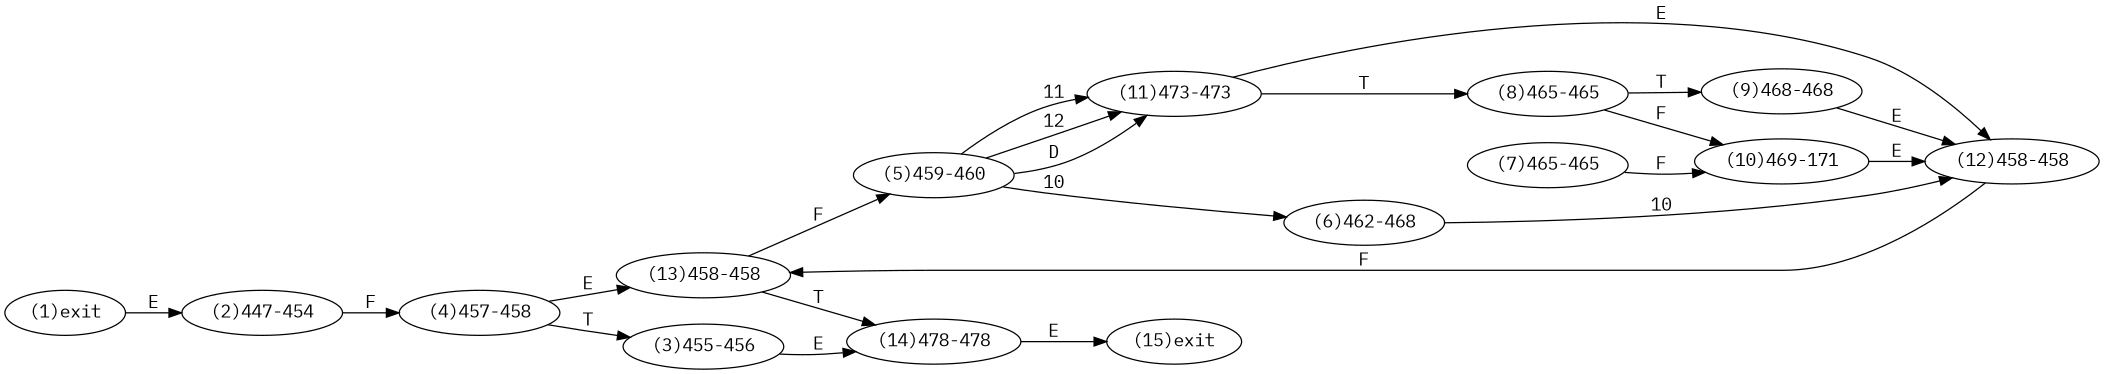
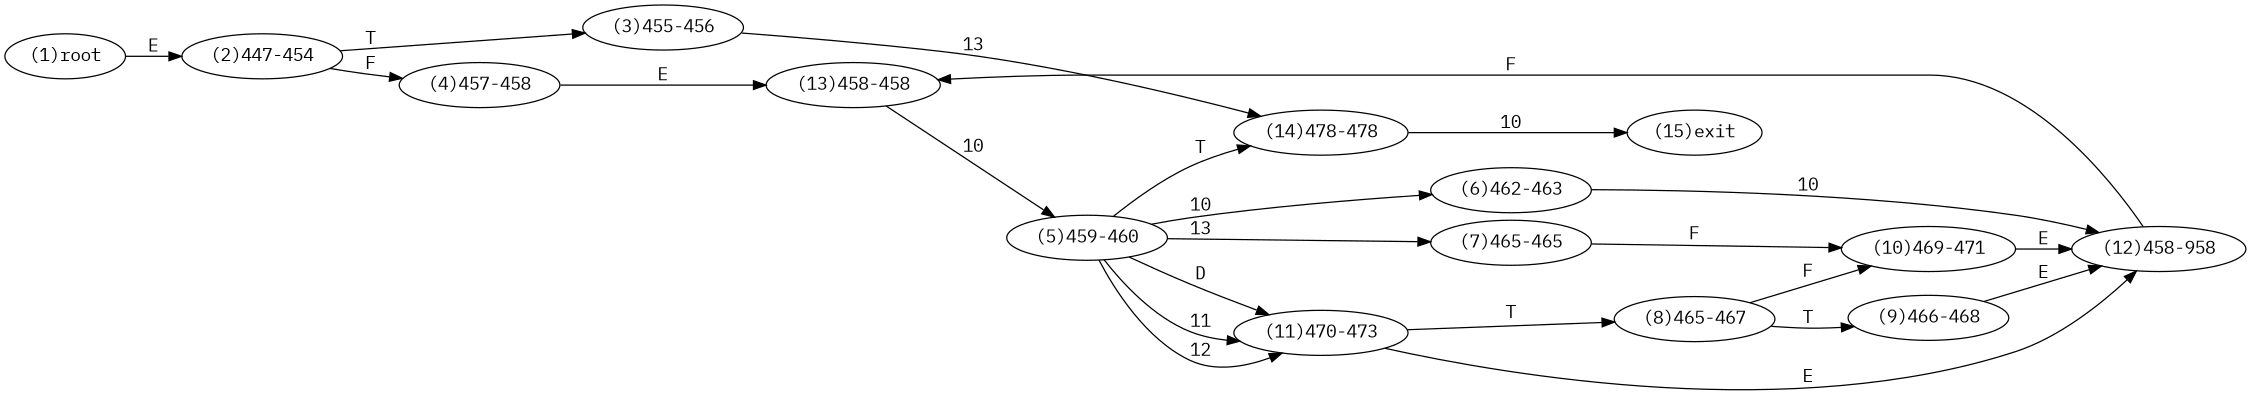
node "(9)468-468": label "(9)468-468" -> "(9)466-468"
node "(11)473-473": label "(11)473-473" -> "(11)470-473"
node "(8)465-465": label "(8)465-465" -> "(8)465-467"
node "(10)469-171": label "(10)469-171" -> "(10)469-471"
node "(12)458-458": label "(12)458-458" -> "(12)458-958"
edge "(13)458-458" -> "(5)459-460": label "F" -> "10"
node "(6)462-468": label "(6)462-468" -> "(6)462-463"
edge "(5)459-460" -> "(7)465-465": added, label "13"
edge "(13)458-458" -> "(14)478-478": now "(5)459-460" -> "(14)478-478"
node "(1)exit": label "(1)exit" -> "(1)root"
edge "(4)457-458" -> "(3)455-456": now "(2)447-454" -> "(3)455-456"
edge "(14)478-478" -> "(15)exit": label "E" -> "10"
edge "(3)455-456" -> "(14)478-478": label "E" -> "13"
